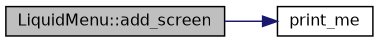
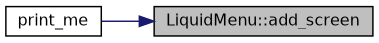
edge "LiquidMenu::add_screen" -> "print_me": reversed
